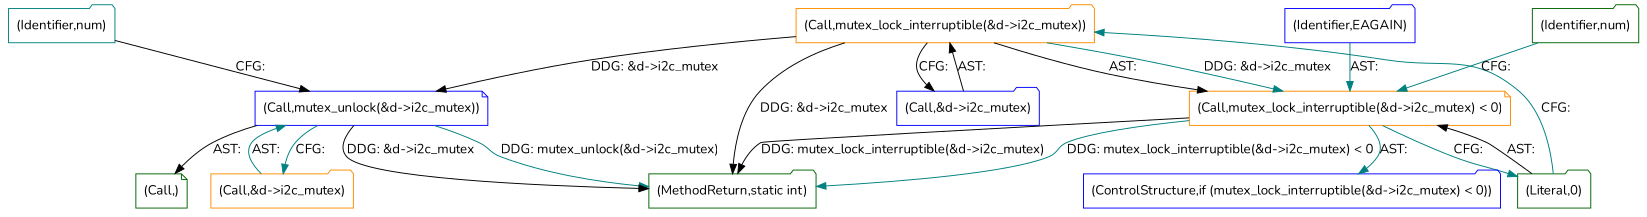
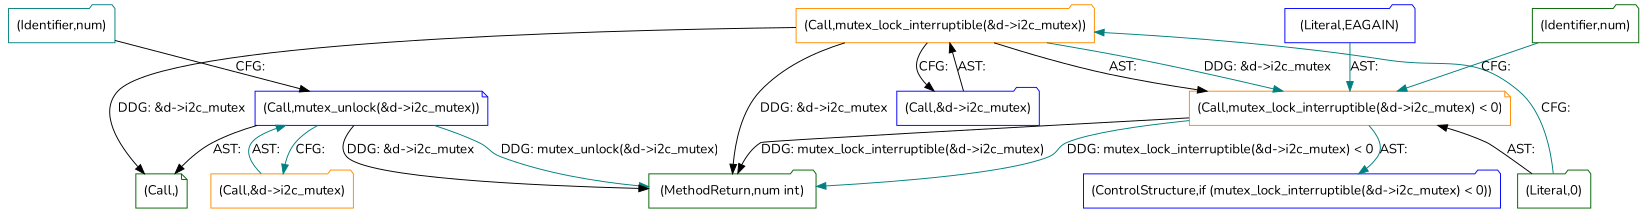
node "(Identifier,EAGAIN)": label "(Identifier,EAGAIN)" -> "(Literal,EAGAIN)"
edge "(Call,mutex_lock_interruptible(&d->i2c_mutex))" -> "(Call,mutex_unlock(&d->i2c_mutex))": now "(Call,mutex_lock_interruptible(&d->i2c_mutex))" -> "(Call,)"
edge "(Call,mutex_lock_interruptible(&d->i2c_mutex) < 0)" -> "(Literal,0)": removed, label "CFG:"
node "(MethodReturn,static int)": label "(MethodReturn,static int)" -> "(MethodReturn,num int)"
